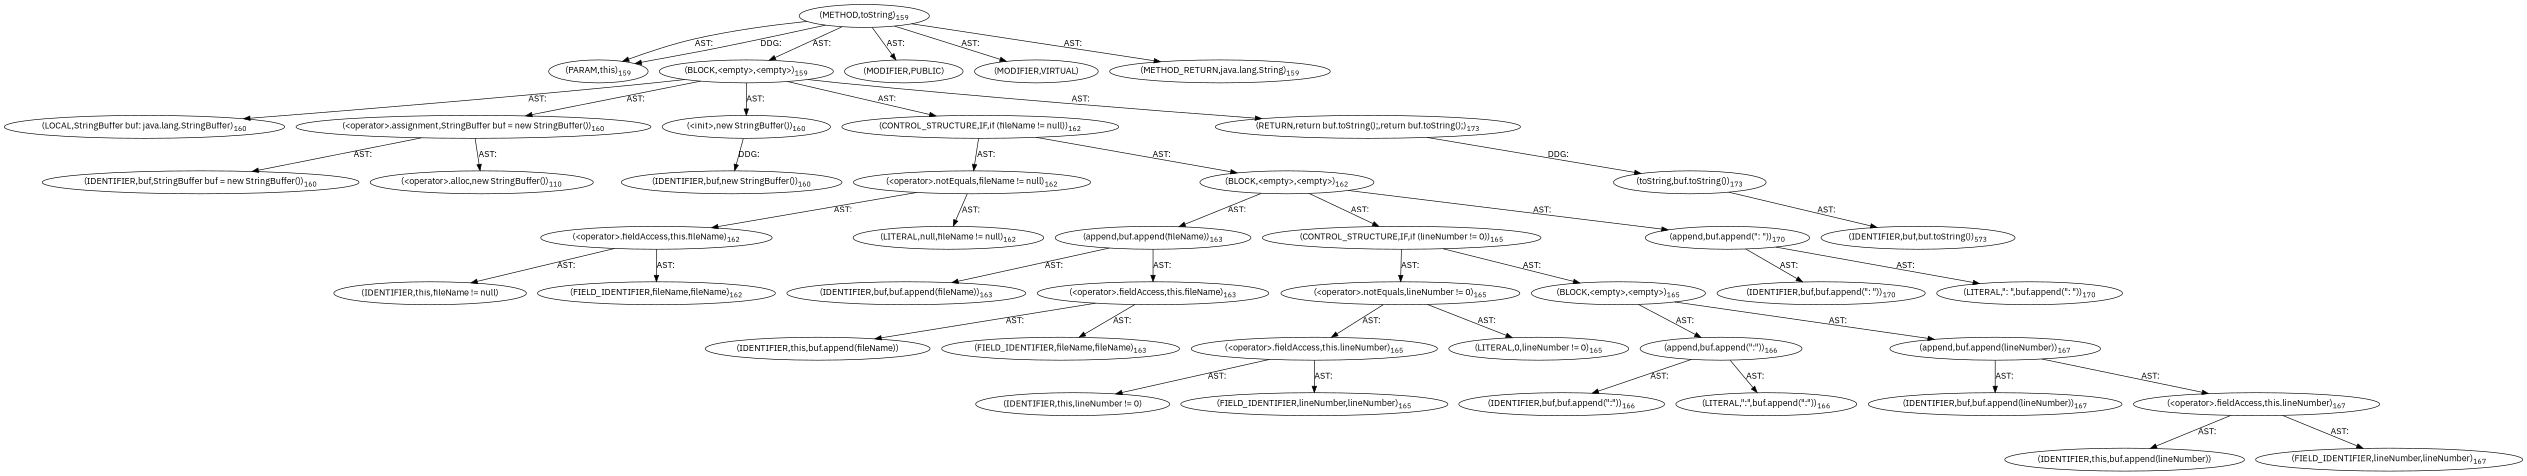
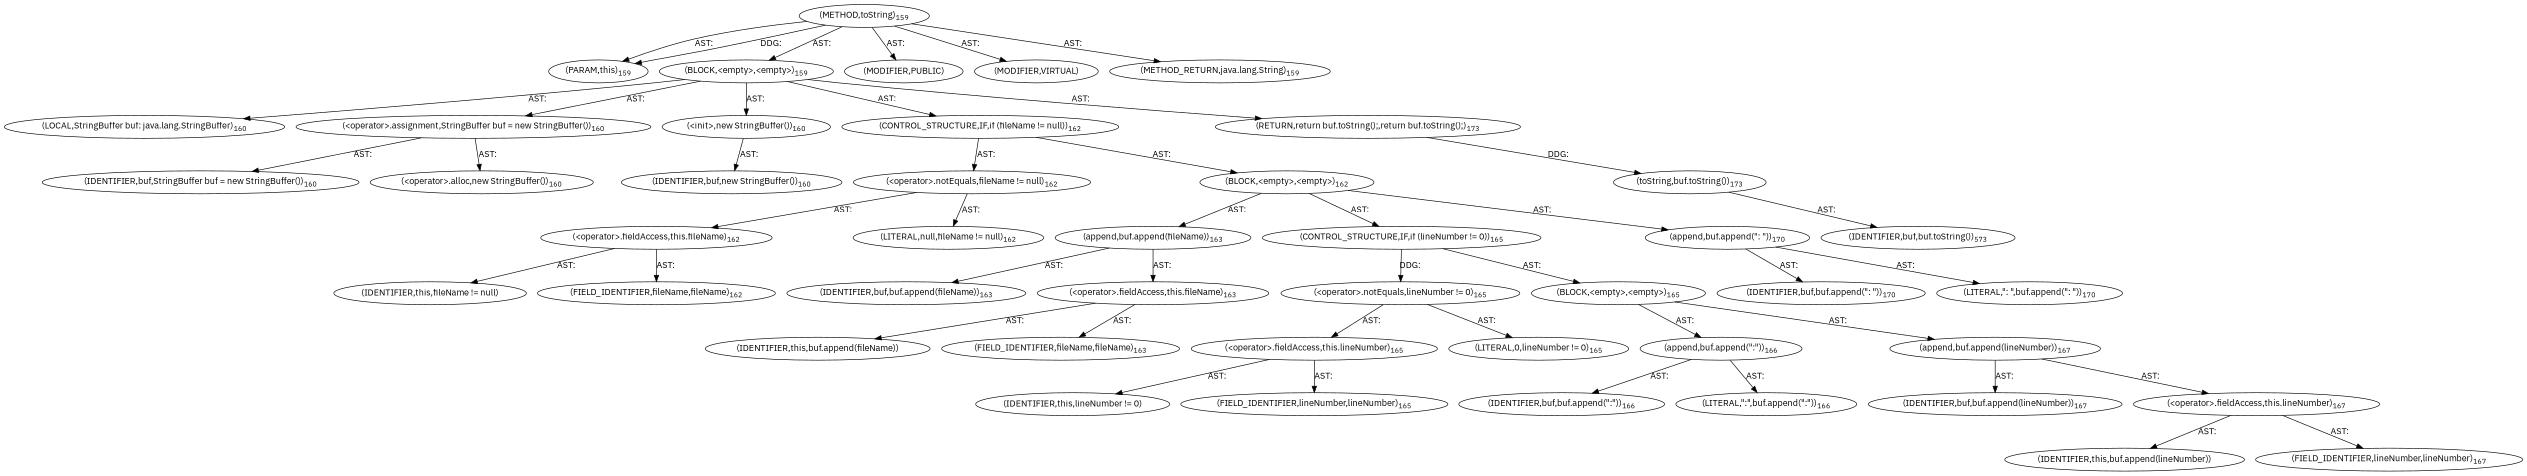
edge "(<init>,new StringBuffer())" -> "(IDENTIFIER,buf,new StringBuffer())": label "DDG: " -> "AST: "
node "(<operator>.alloc,new StringBuffer())": text "110" -> "160"
edge "(CONTROL_STRUCTURE,IF,if (lineNumber != 0))" -> "(<operator>.notEquals,lineNumber != 0)": label "AST: " -> "DDG: "
